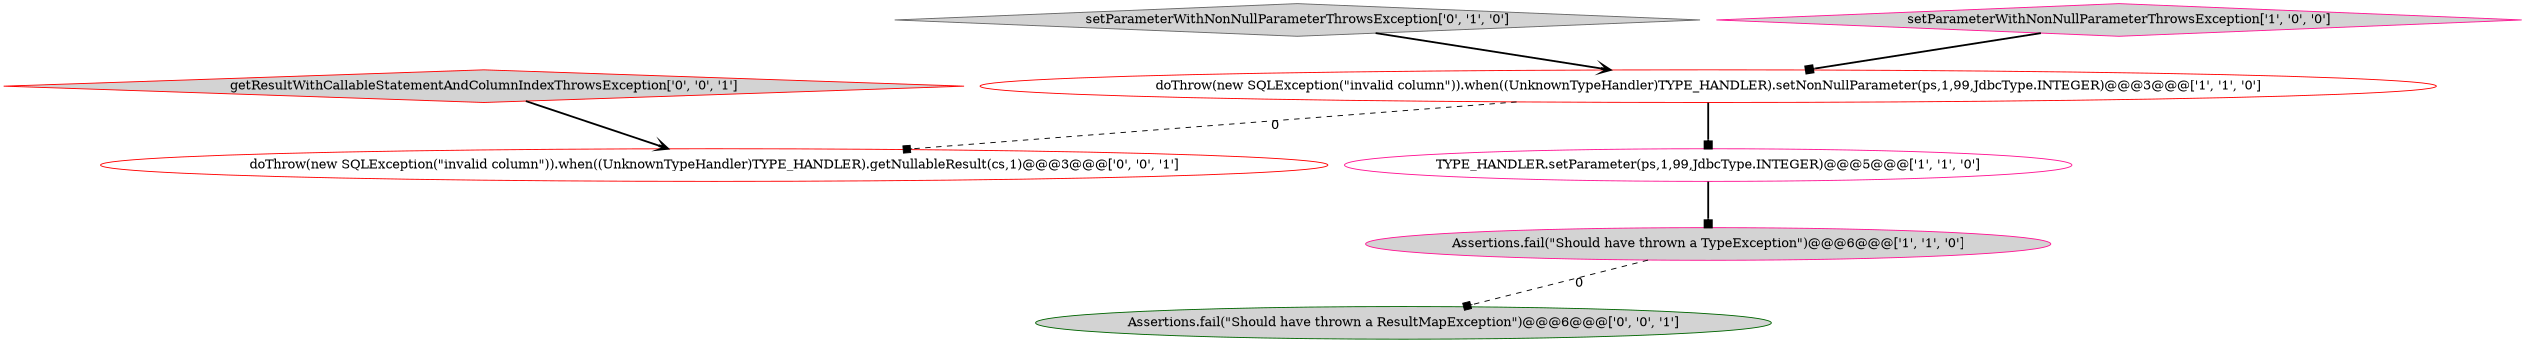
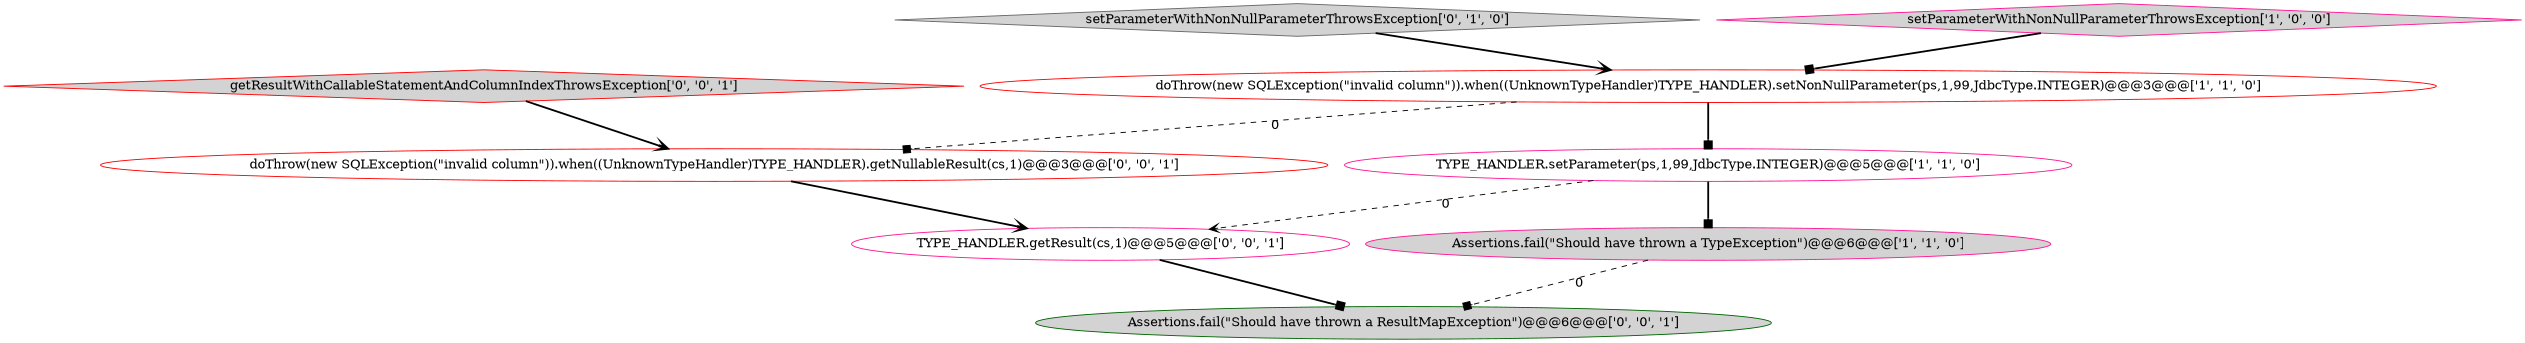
node "TYPE_HANDLER.getResult(cs,1)@@@5@@@['0', '0', '1']": added
